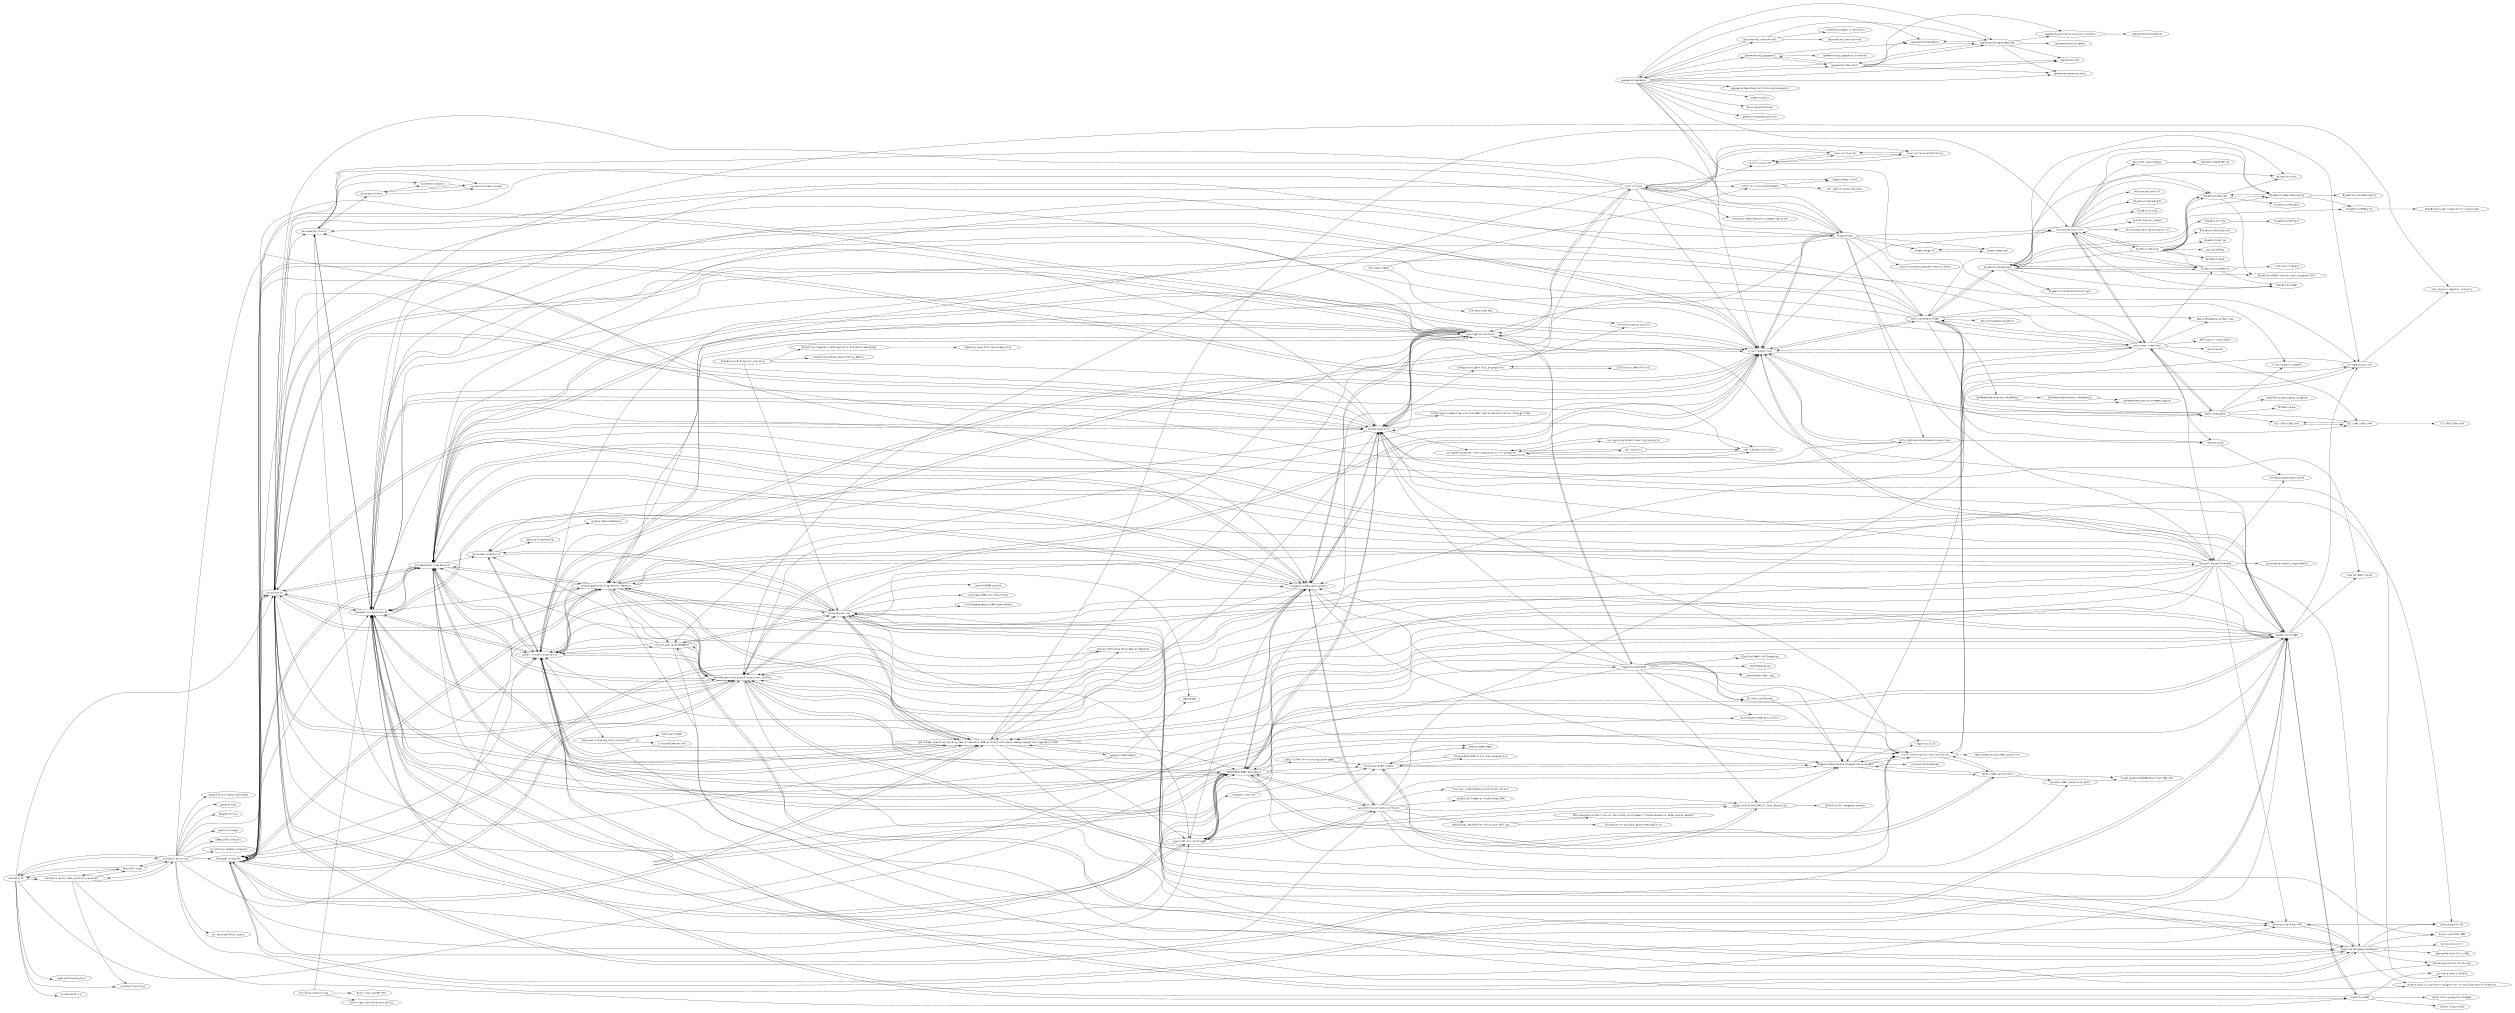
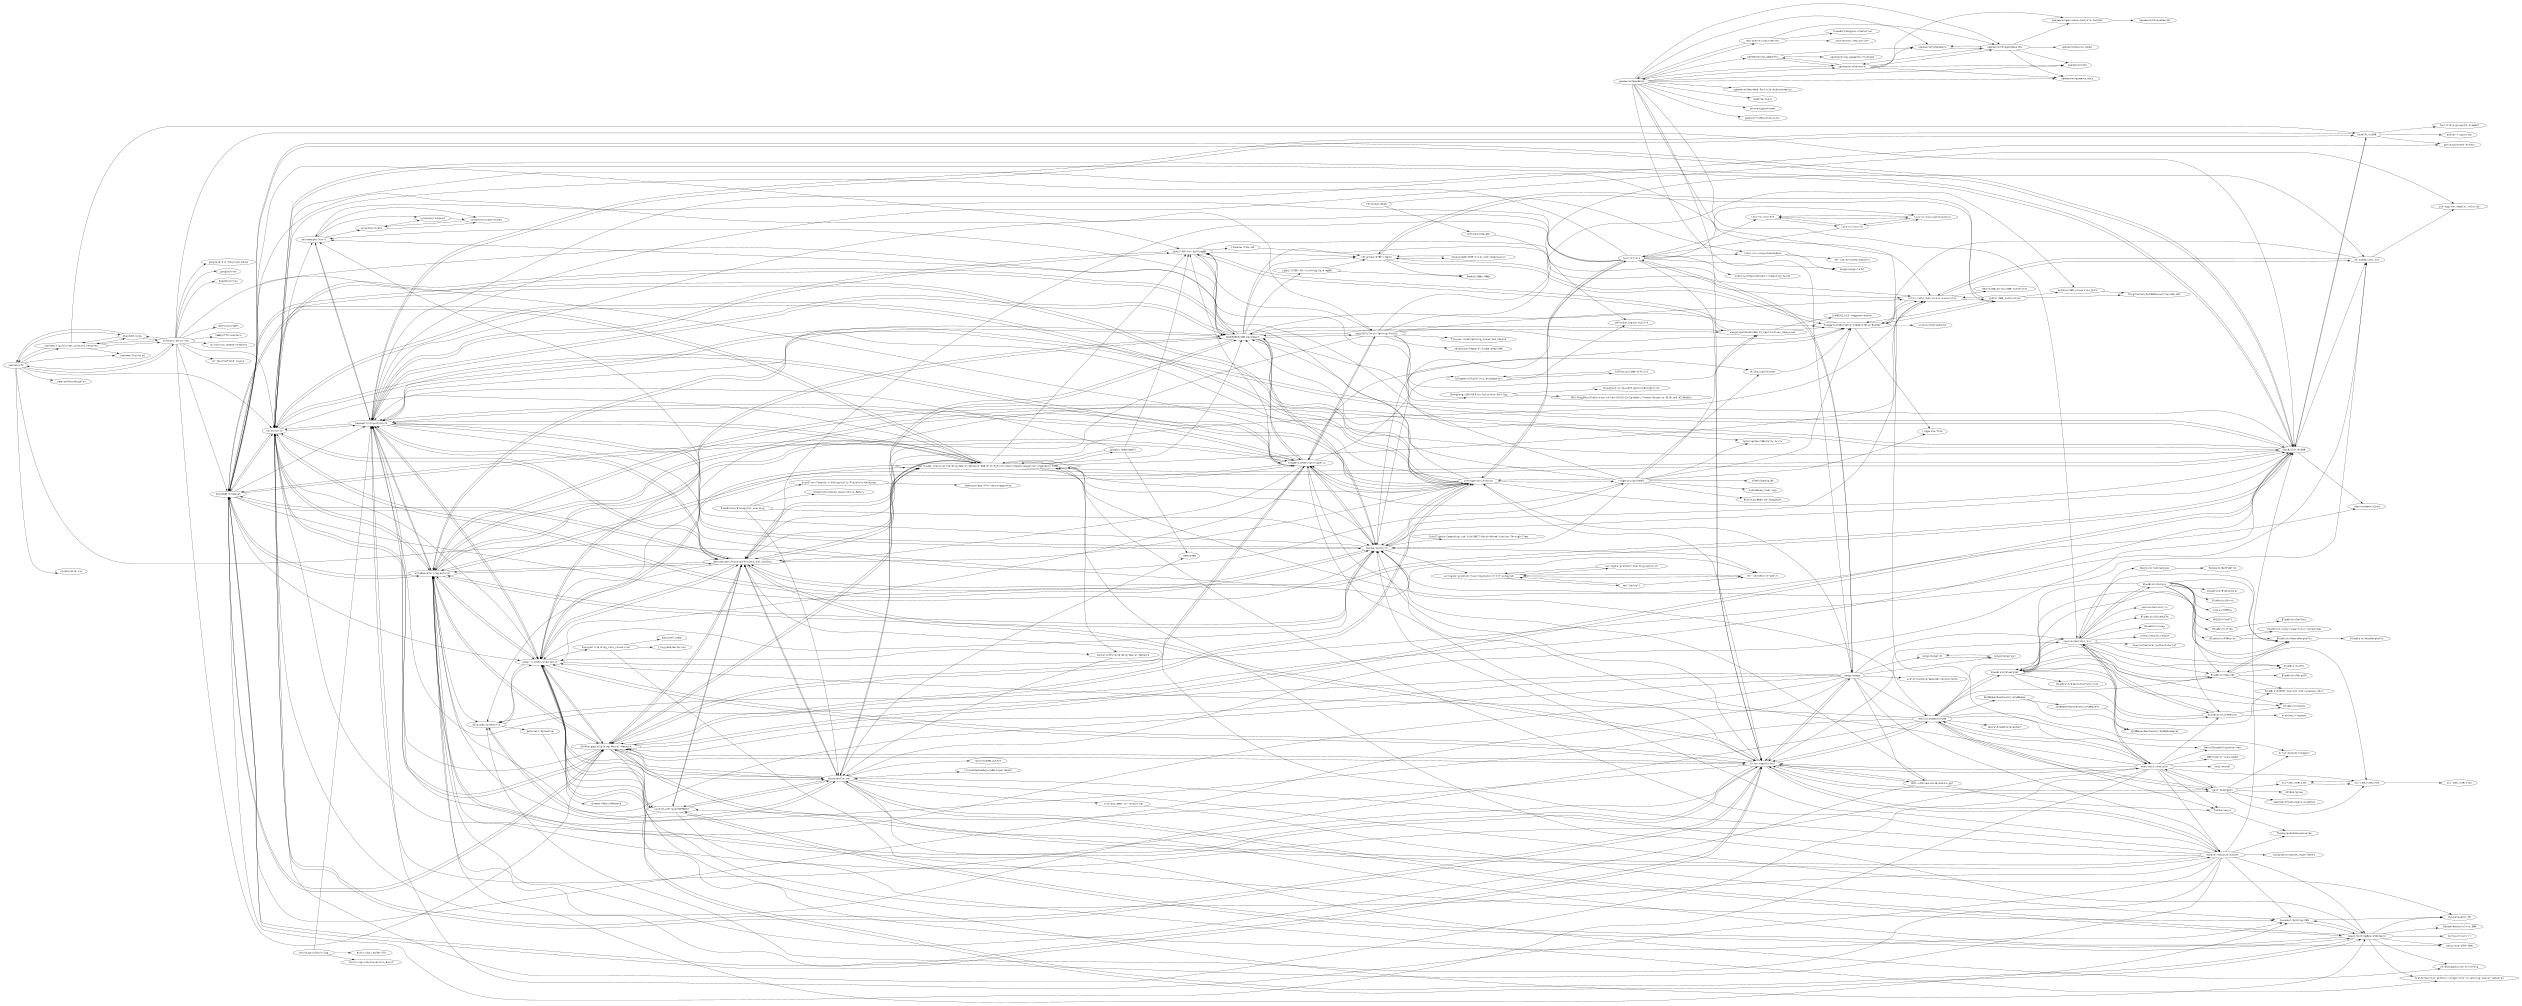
edge "lava-nc/lava" -> "lava-nc/lava-dl": removed
edge "BlueBrain/NeuroMorphoVis" -> "BlueBrain/RTNeuron": reversed
node "EPFL-LCN/neuronaldynamics-exercises": label "EPFL-LCN/neuronaldynamics-exercises" -> "EPFL-LCN/neuronaldynamics-gui"
node "XDUSPONGE/SRKH_benchmark": label "XDUSPONGE/SRKH_benchmark" -> "XDUSPONGE/SNN_benchmark"
node "wangxiao5791509/SNN_CV_Zhou_Resources": label "wangxiao5791509/SNN_CV_Zhou_Resources" -> "wangxiao5791509/SNN_CV_Applications_Resources"
edge "NeuromorphicProcessorProject/snn_toolbox" -> "cwq159/PyTorch-Spiking-YOLOv3": removed
edge "djsaunde/lm-snn" -> "tavanaei/Spiking-CNN": now "plotlabs/SNNs-In-Tensorflow" -> "tavanaei/Spiking-CNN"
